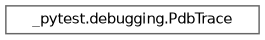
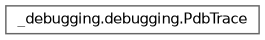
node "_pytest.debugging.PdbTrace": label "_pytest.debugging.PdbTrace" -> "_debugging.debugging.PdbTrace"
